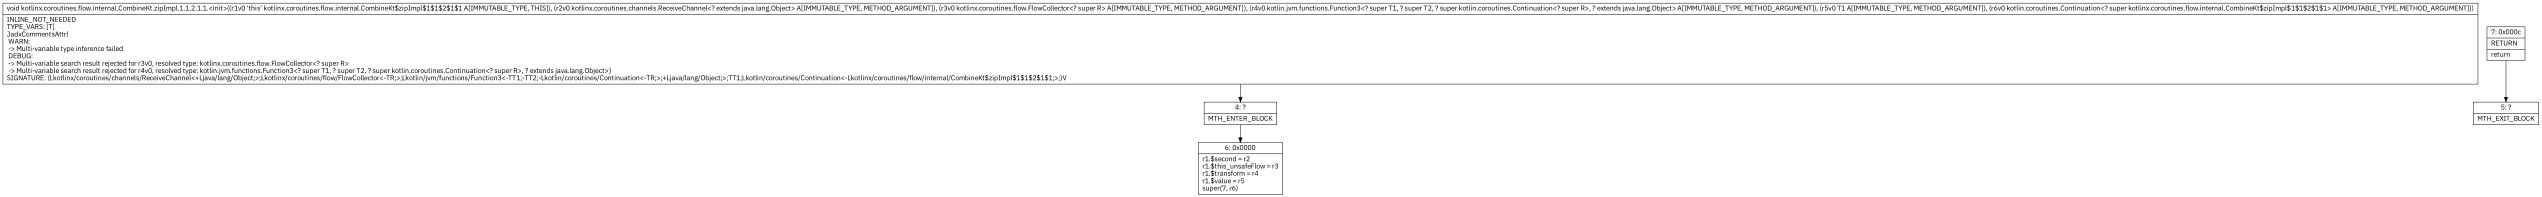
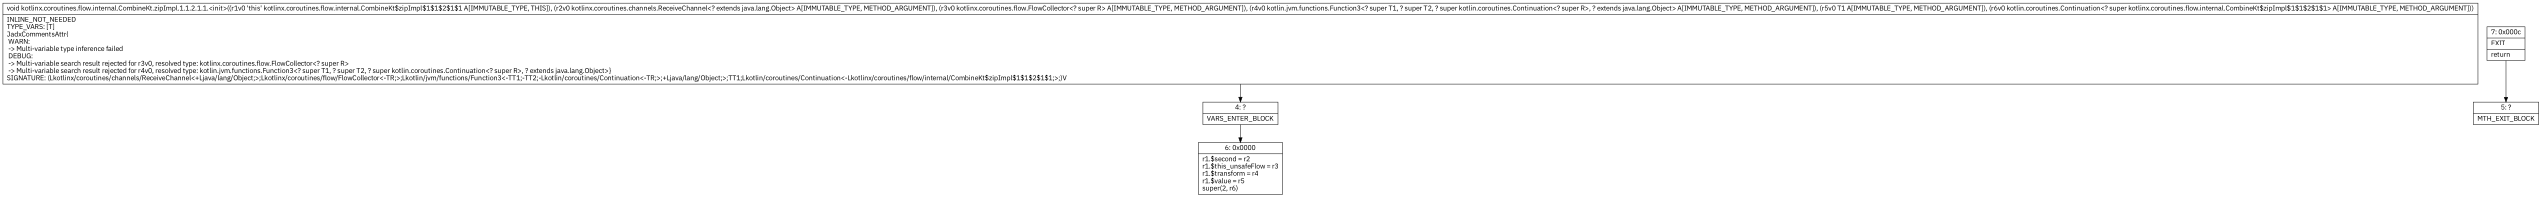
node "7: 0x000c": text "RETURN" -> "EXIT"
node "4: ?": text "MTH_ENTER_BLOCK" -> "VARS_ENTER_BLOCK"
node "6: 0x0000": text "super(7, r6)" -> "super(2, r6)"
